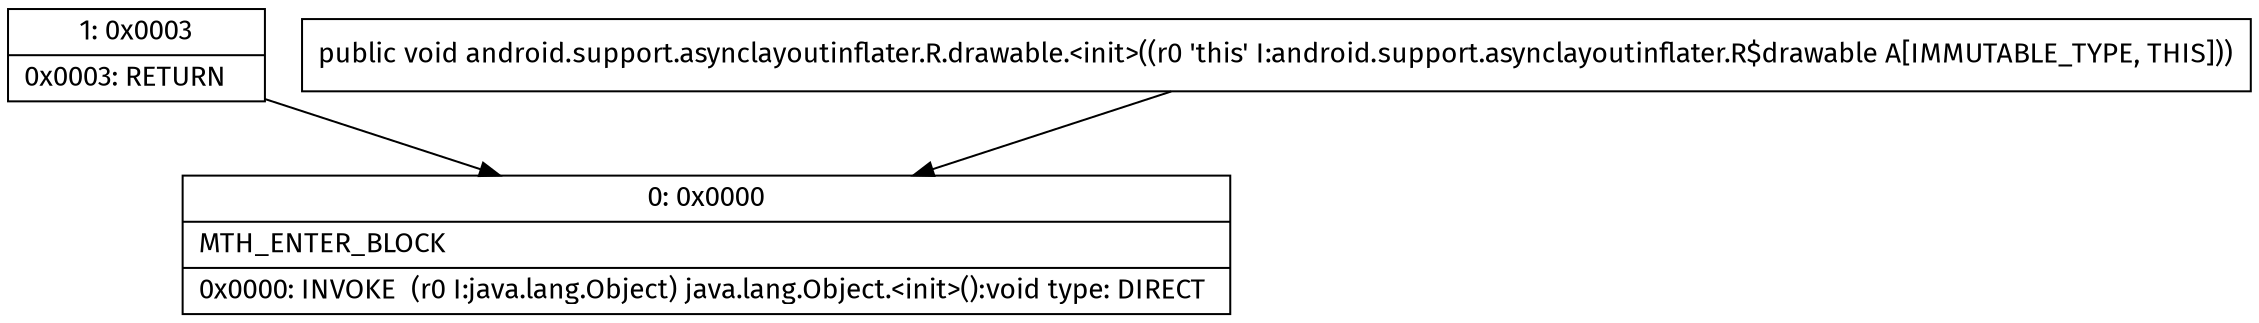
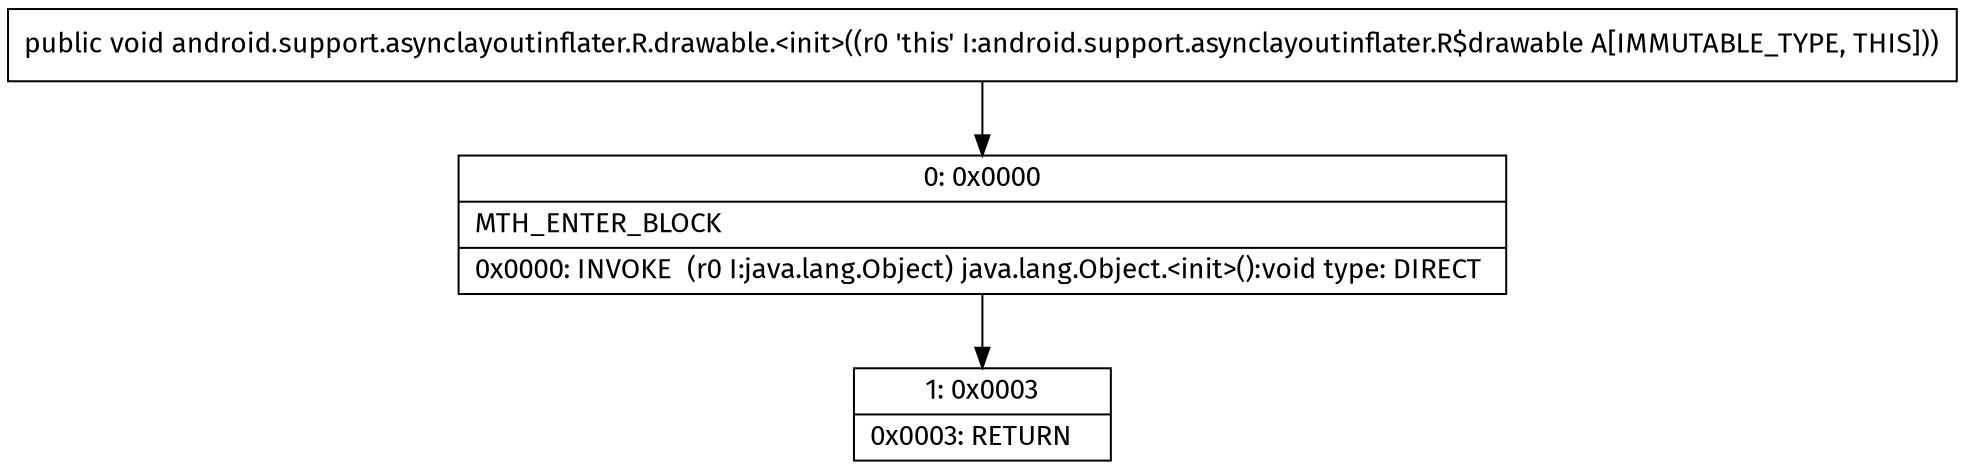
edge "1: 0x0003" -> "0: 0x0000": reversed
